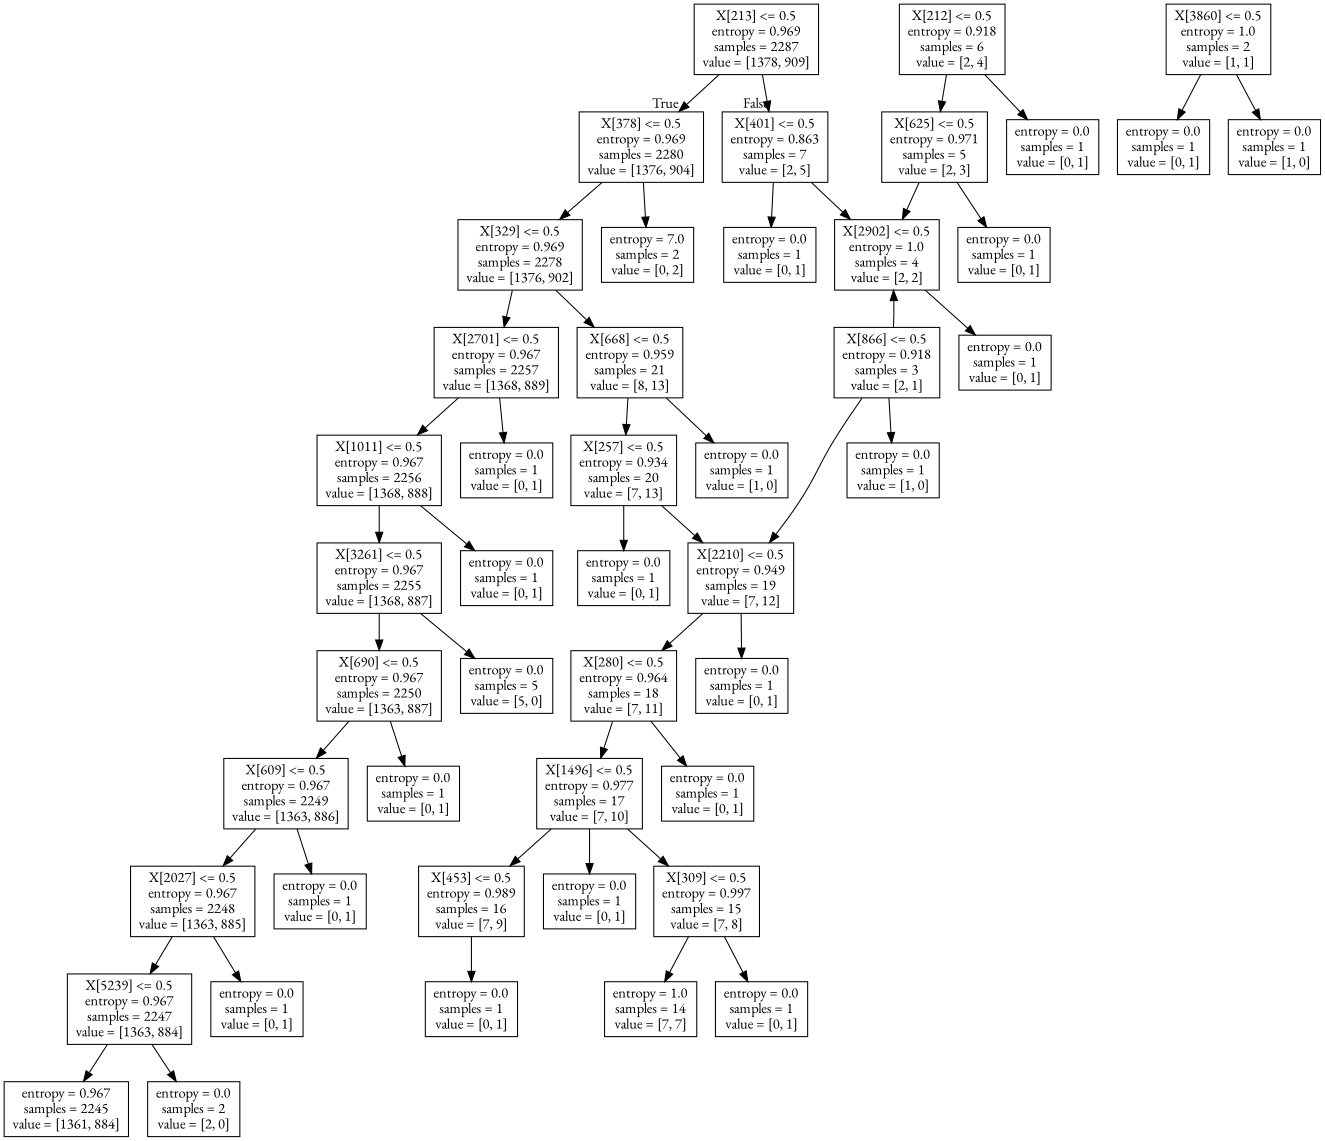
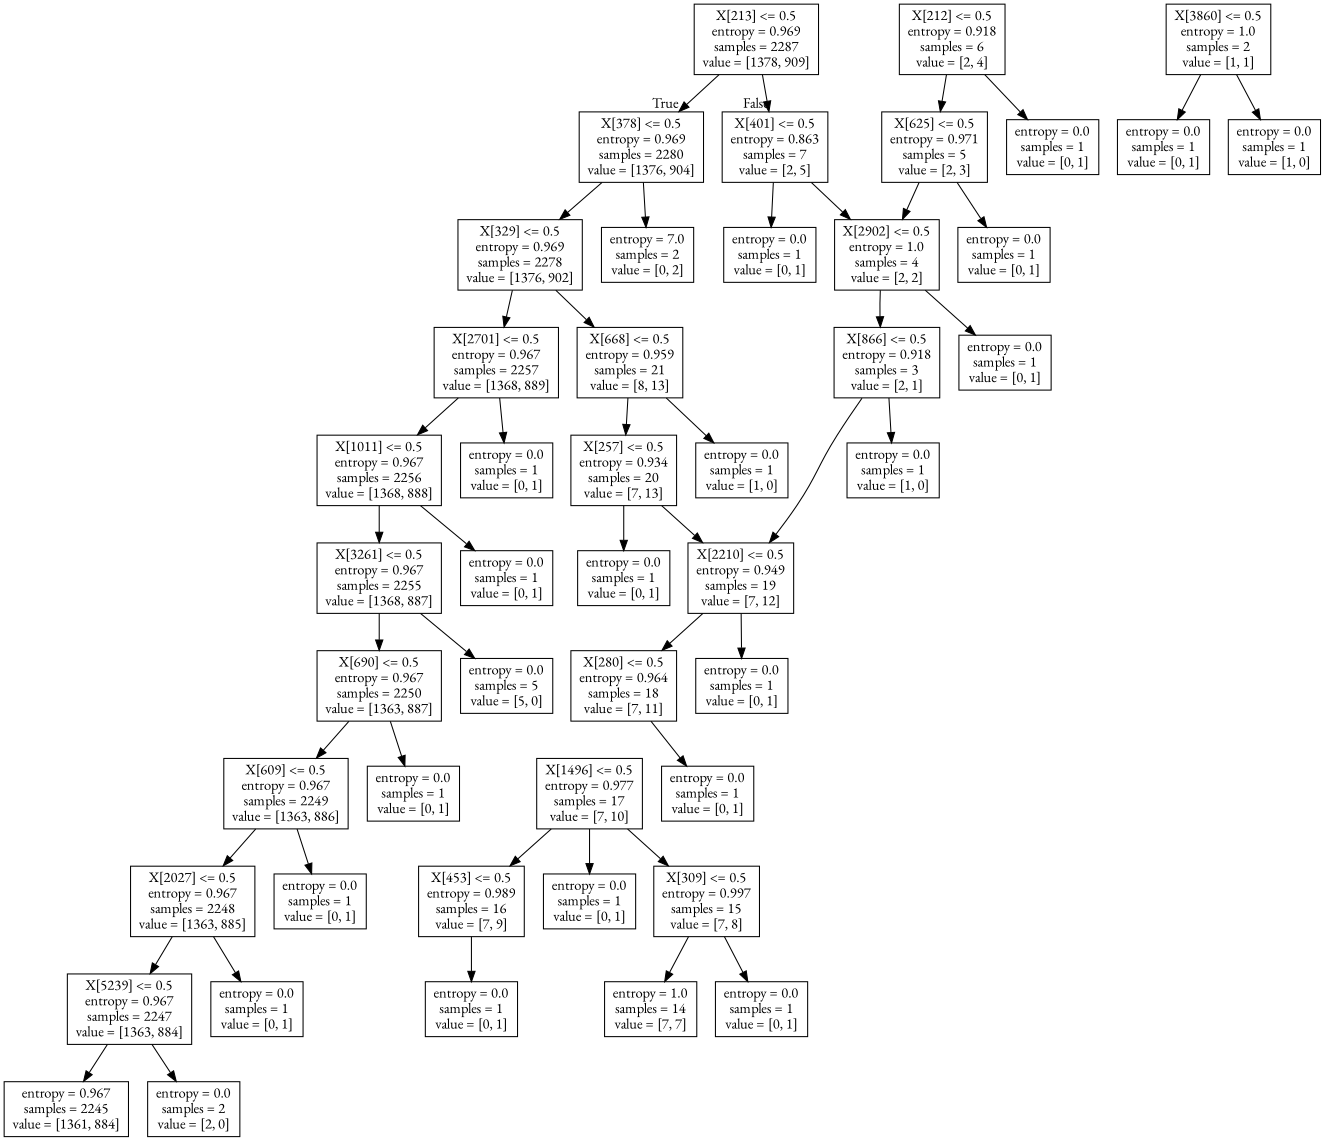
edge "X[866] <= 0.5 entropy = 0.918 samples = 3 value = [2, 1]" -> "X[2902] <= 0.5 entropy = 1.0 samples = 4 value = [2, 2]": reversed
edge "X[280] <= 0.5 entropy = 0.964 samples = 18 value = [7, 11]" -> "X[1496] <= 0.5 entropy = 0.977 samples = 17 value = [7, 10]": removed
